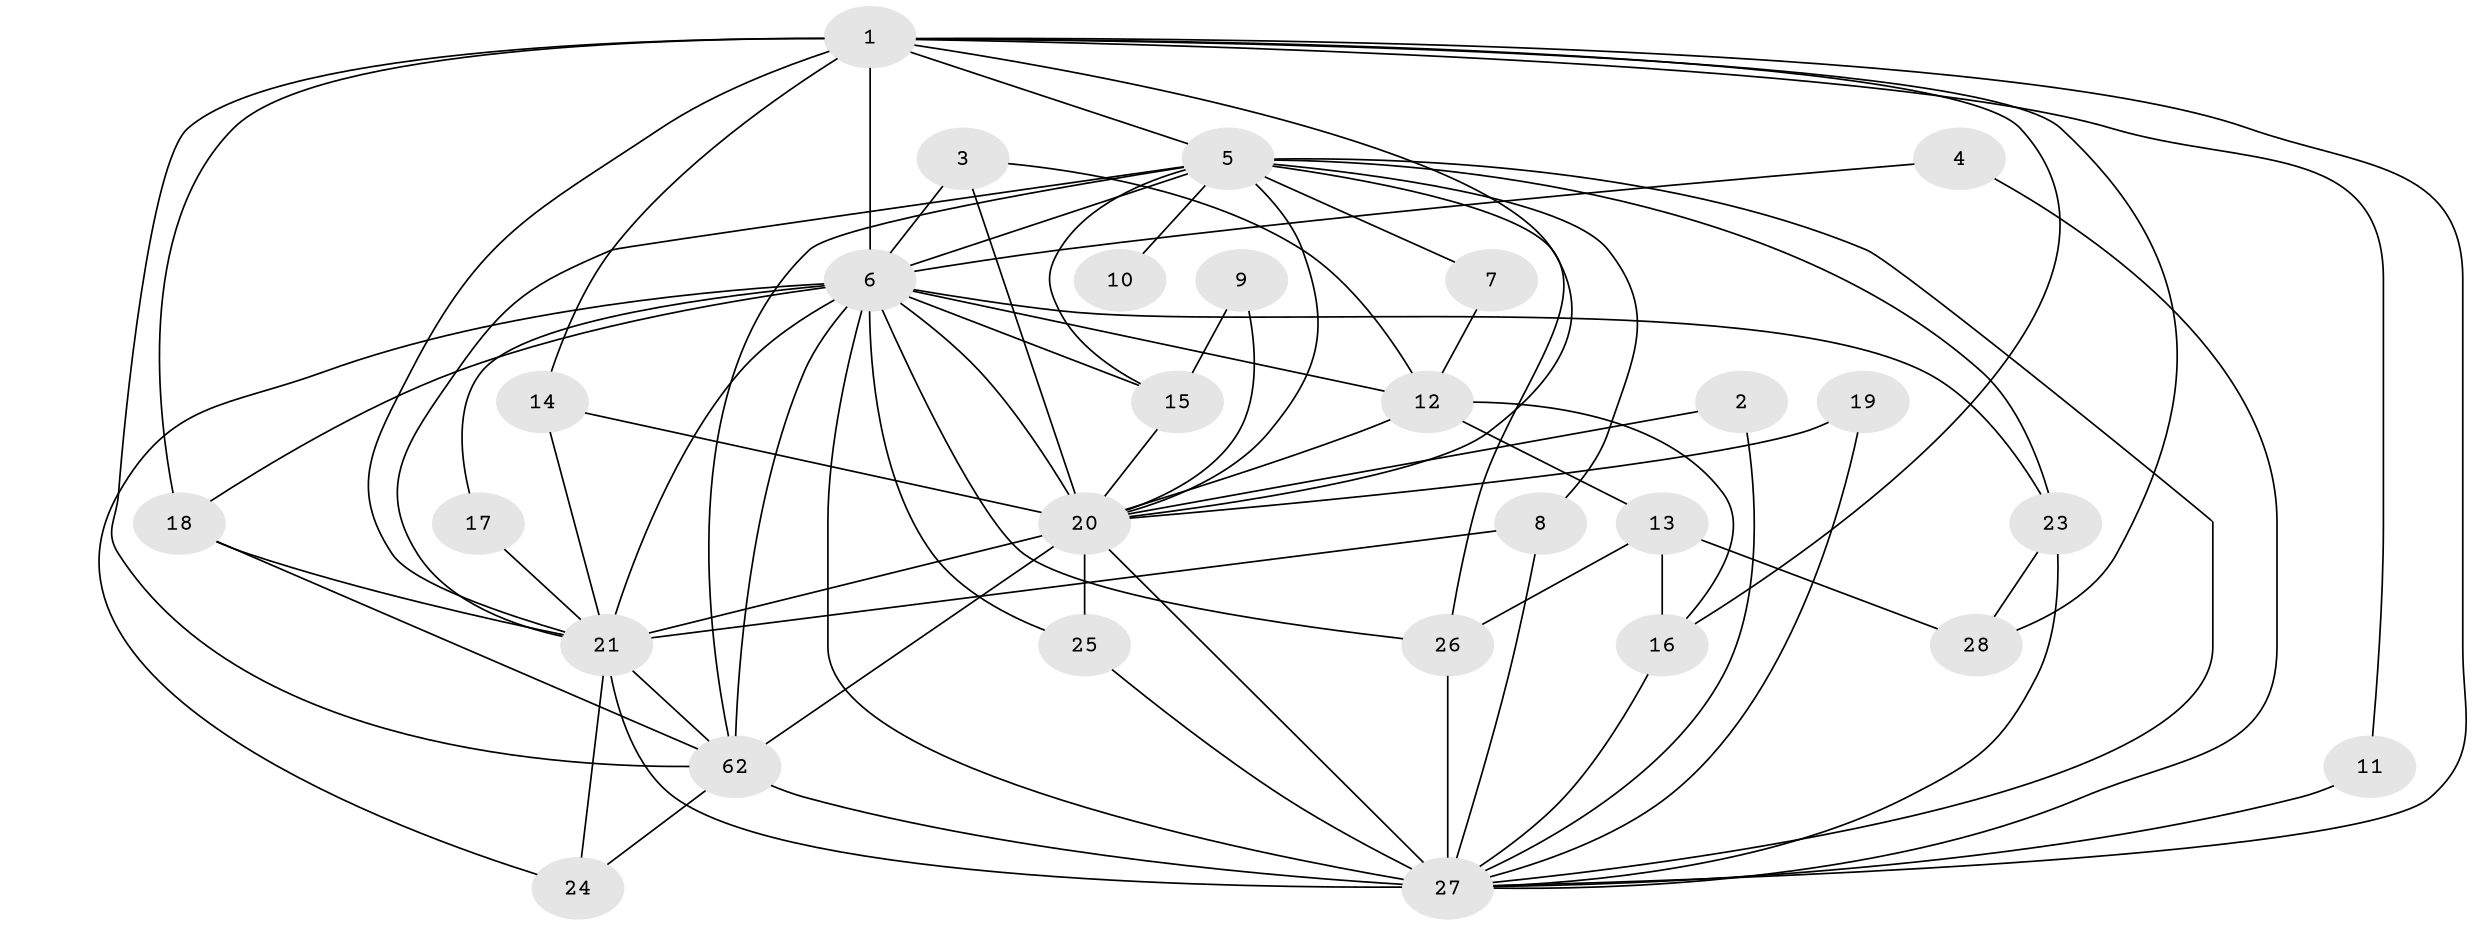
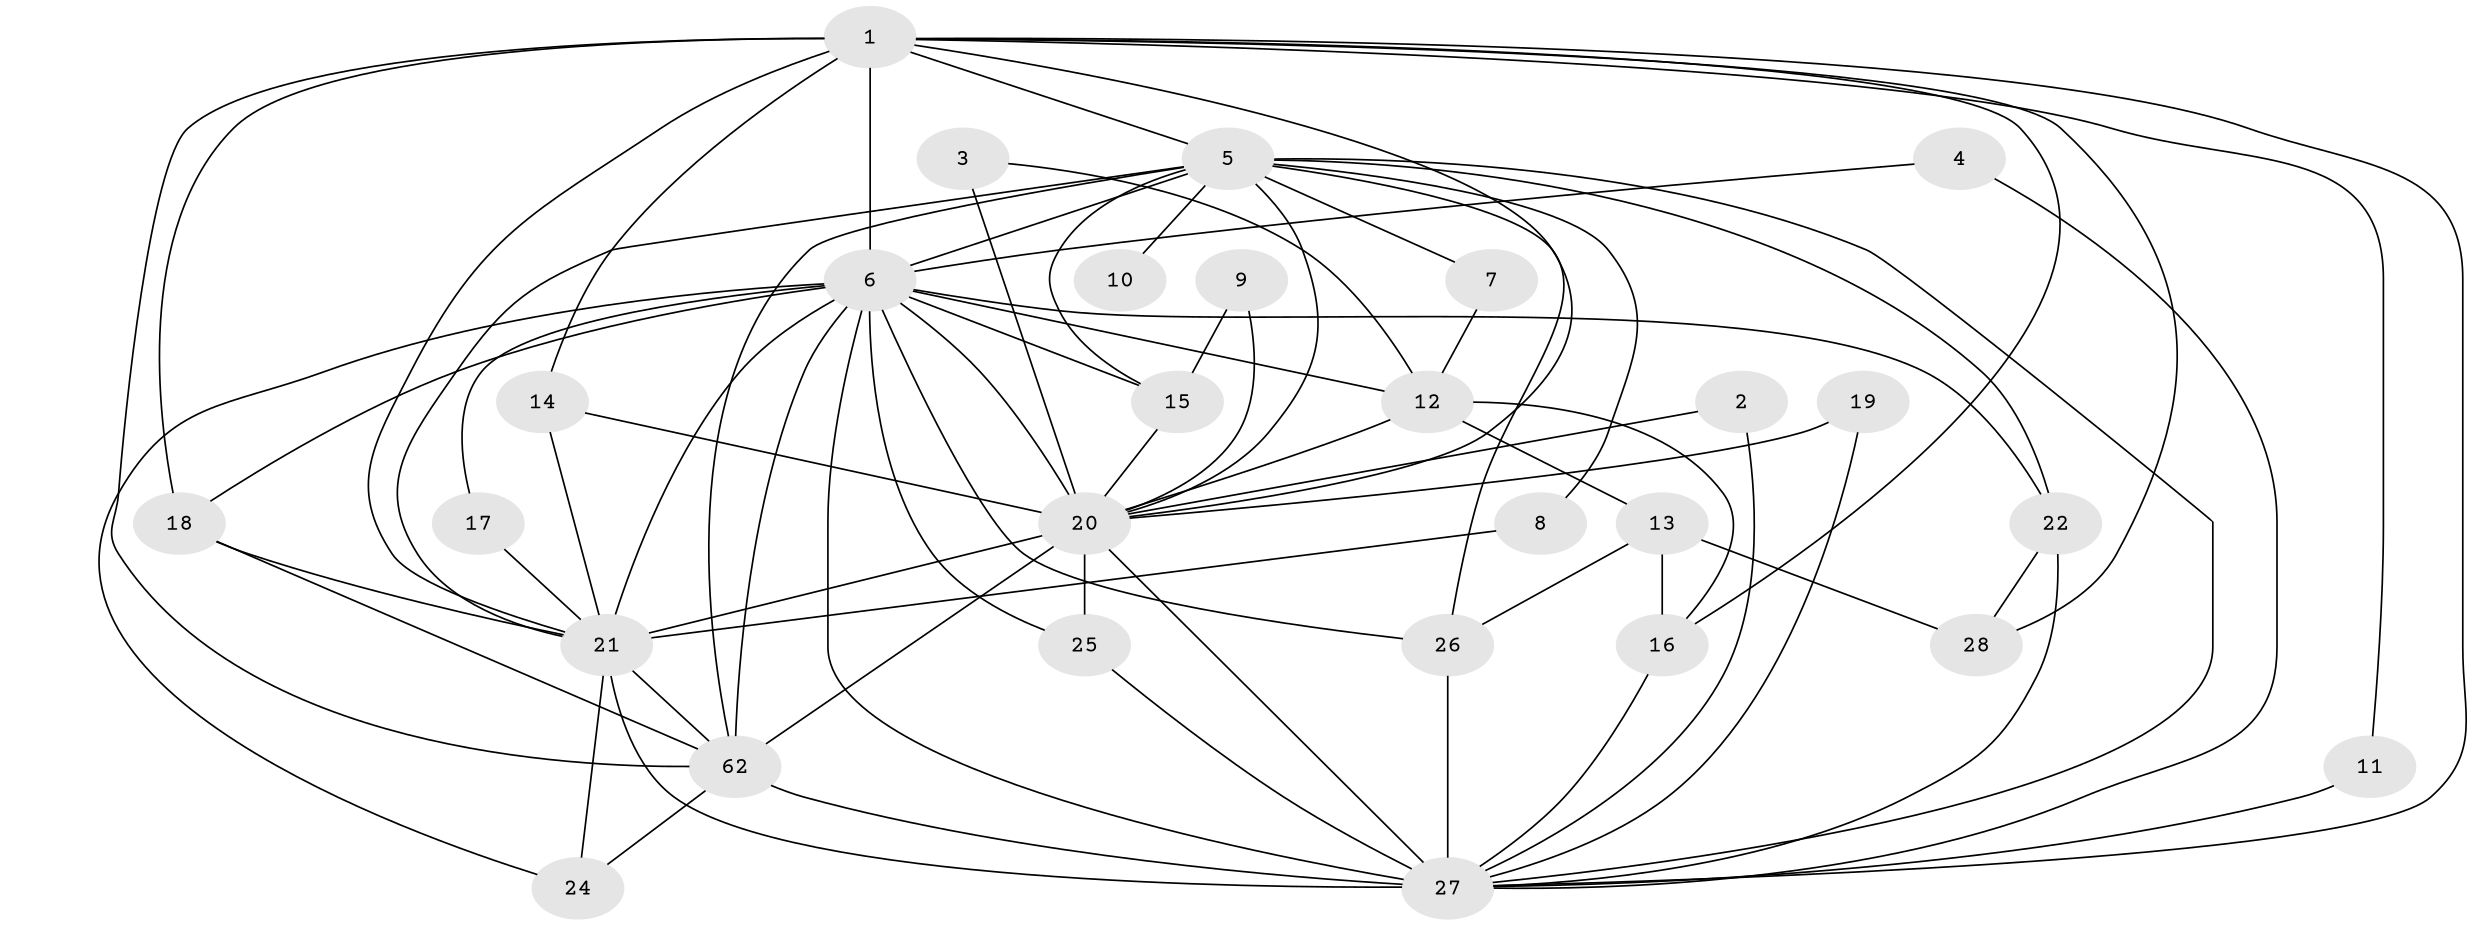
edge "3" -- "6": removed
node "23": label "23" -> "22"
edge "8" -- "27": removed
